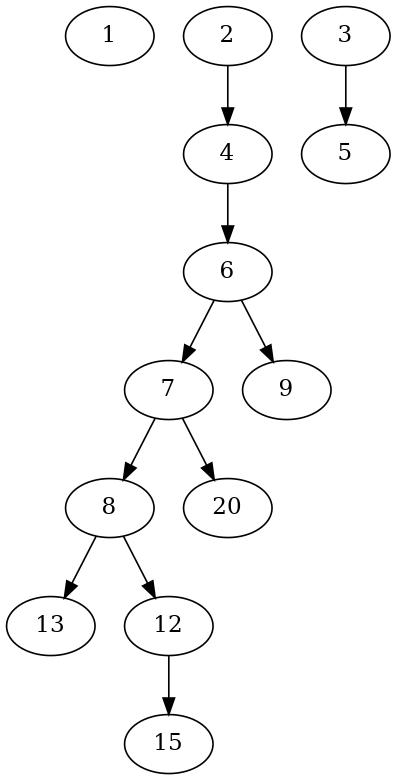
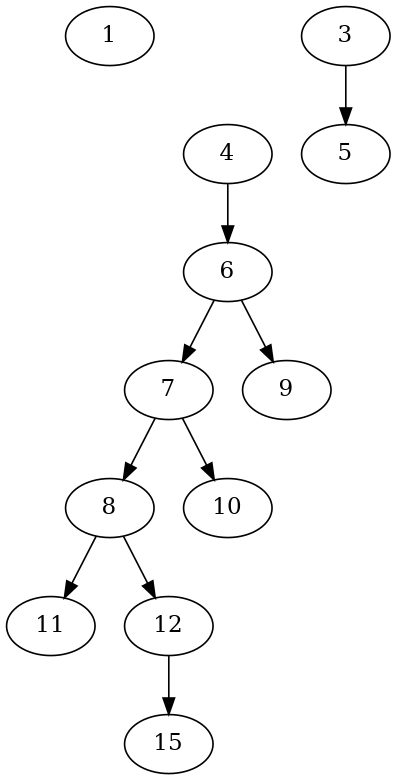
node "2": removed
node "20": label "20" -> "10"
node "13": label "13" -> "11"
